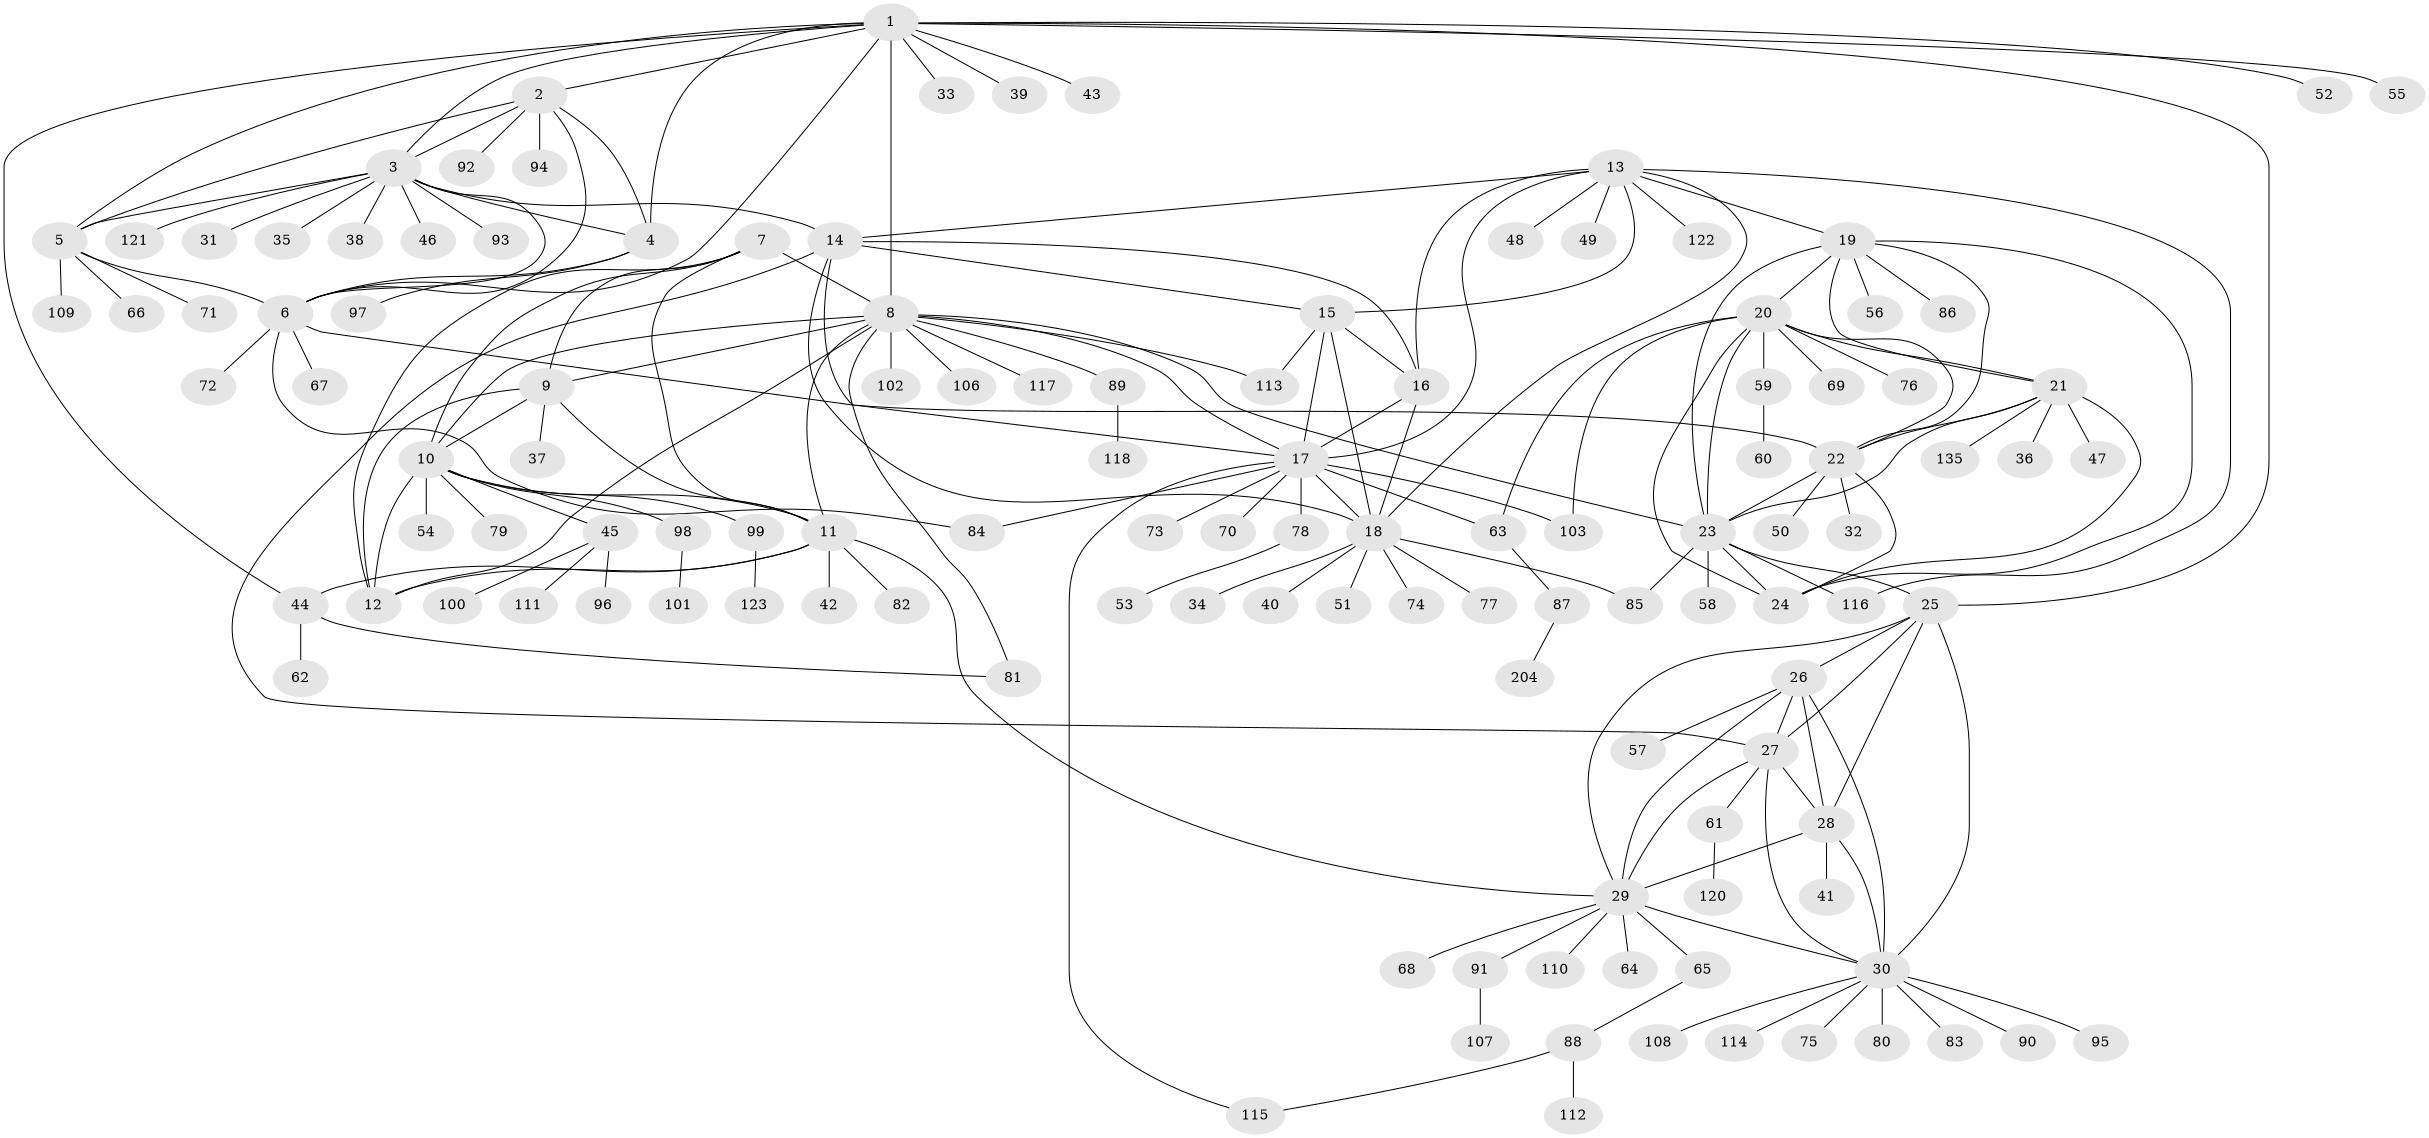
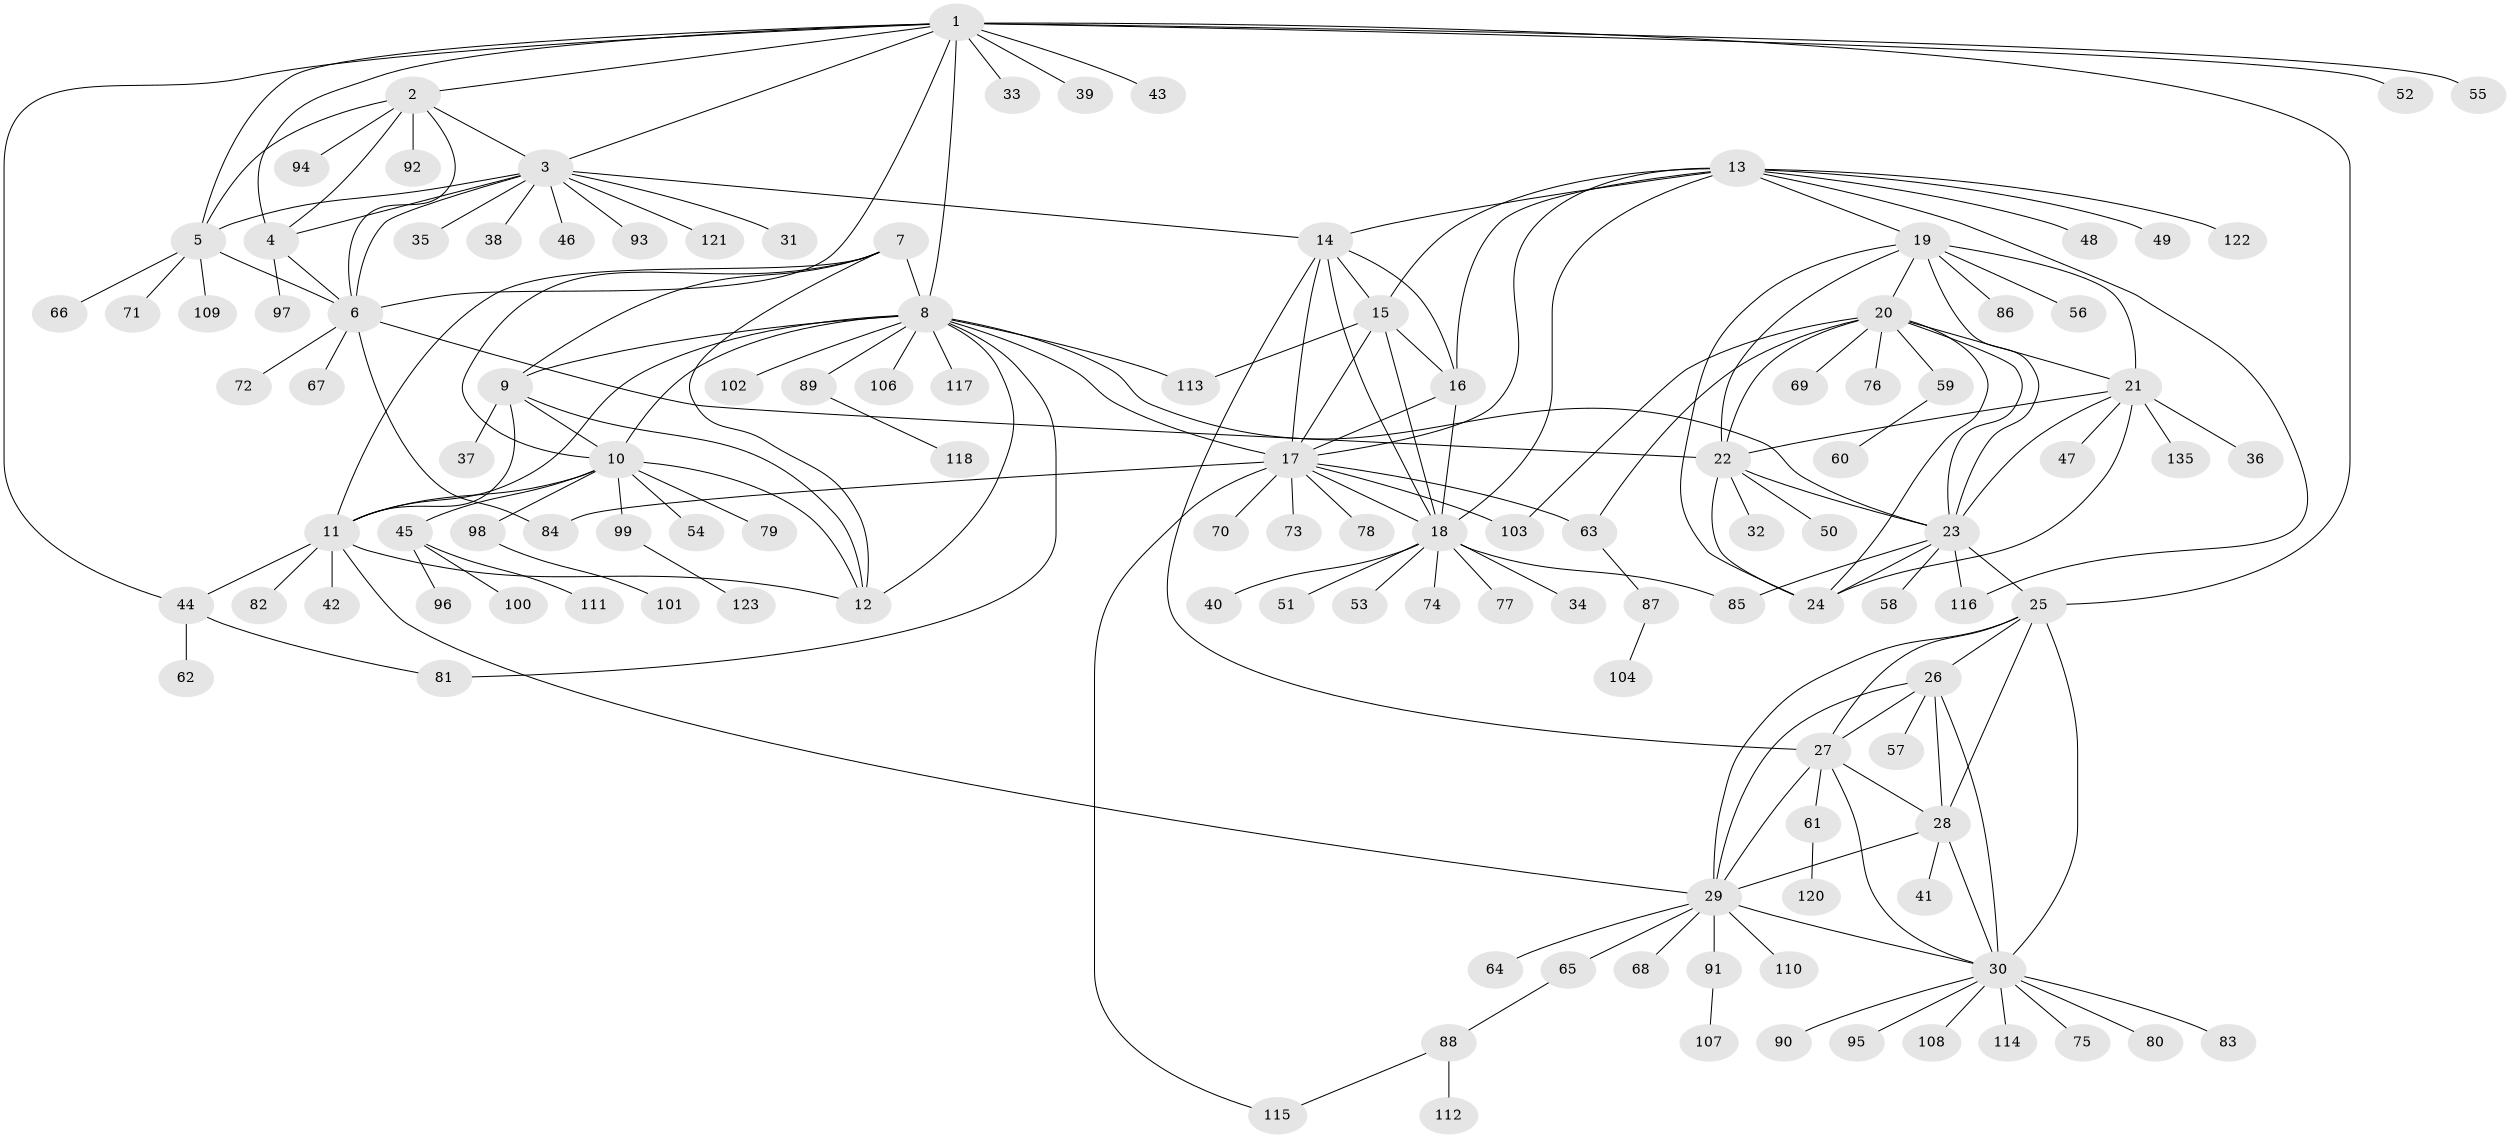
edge "78" -- "53": now "18" -- "53"
node "204": label "204" -> "104"
